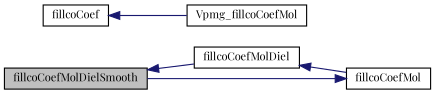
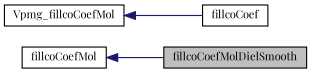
edge "Vpmg_fillcoCoefMol" -> "fillcoCoef": reversed
node "fillcoCoefMolDiel": removed
